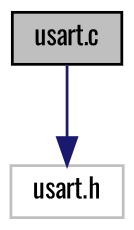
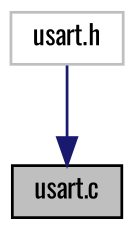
edge "usart.c" -> "usart.h": reversed
